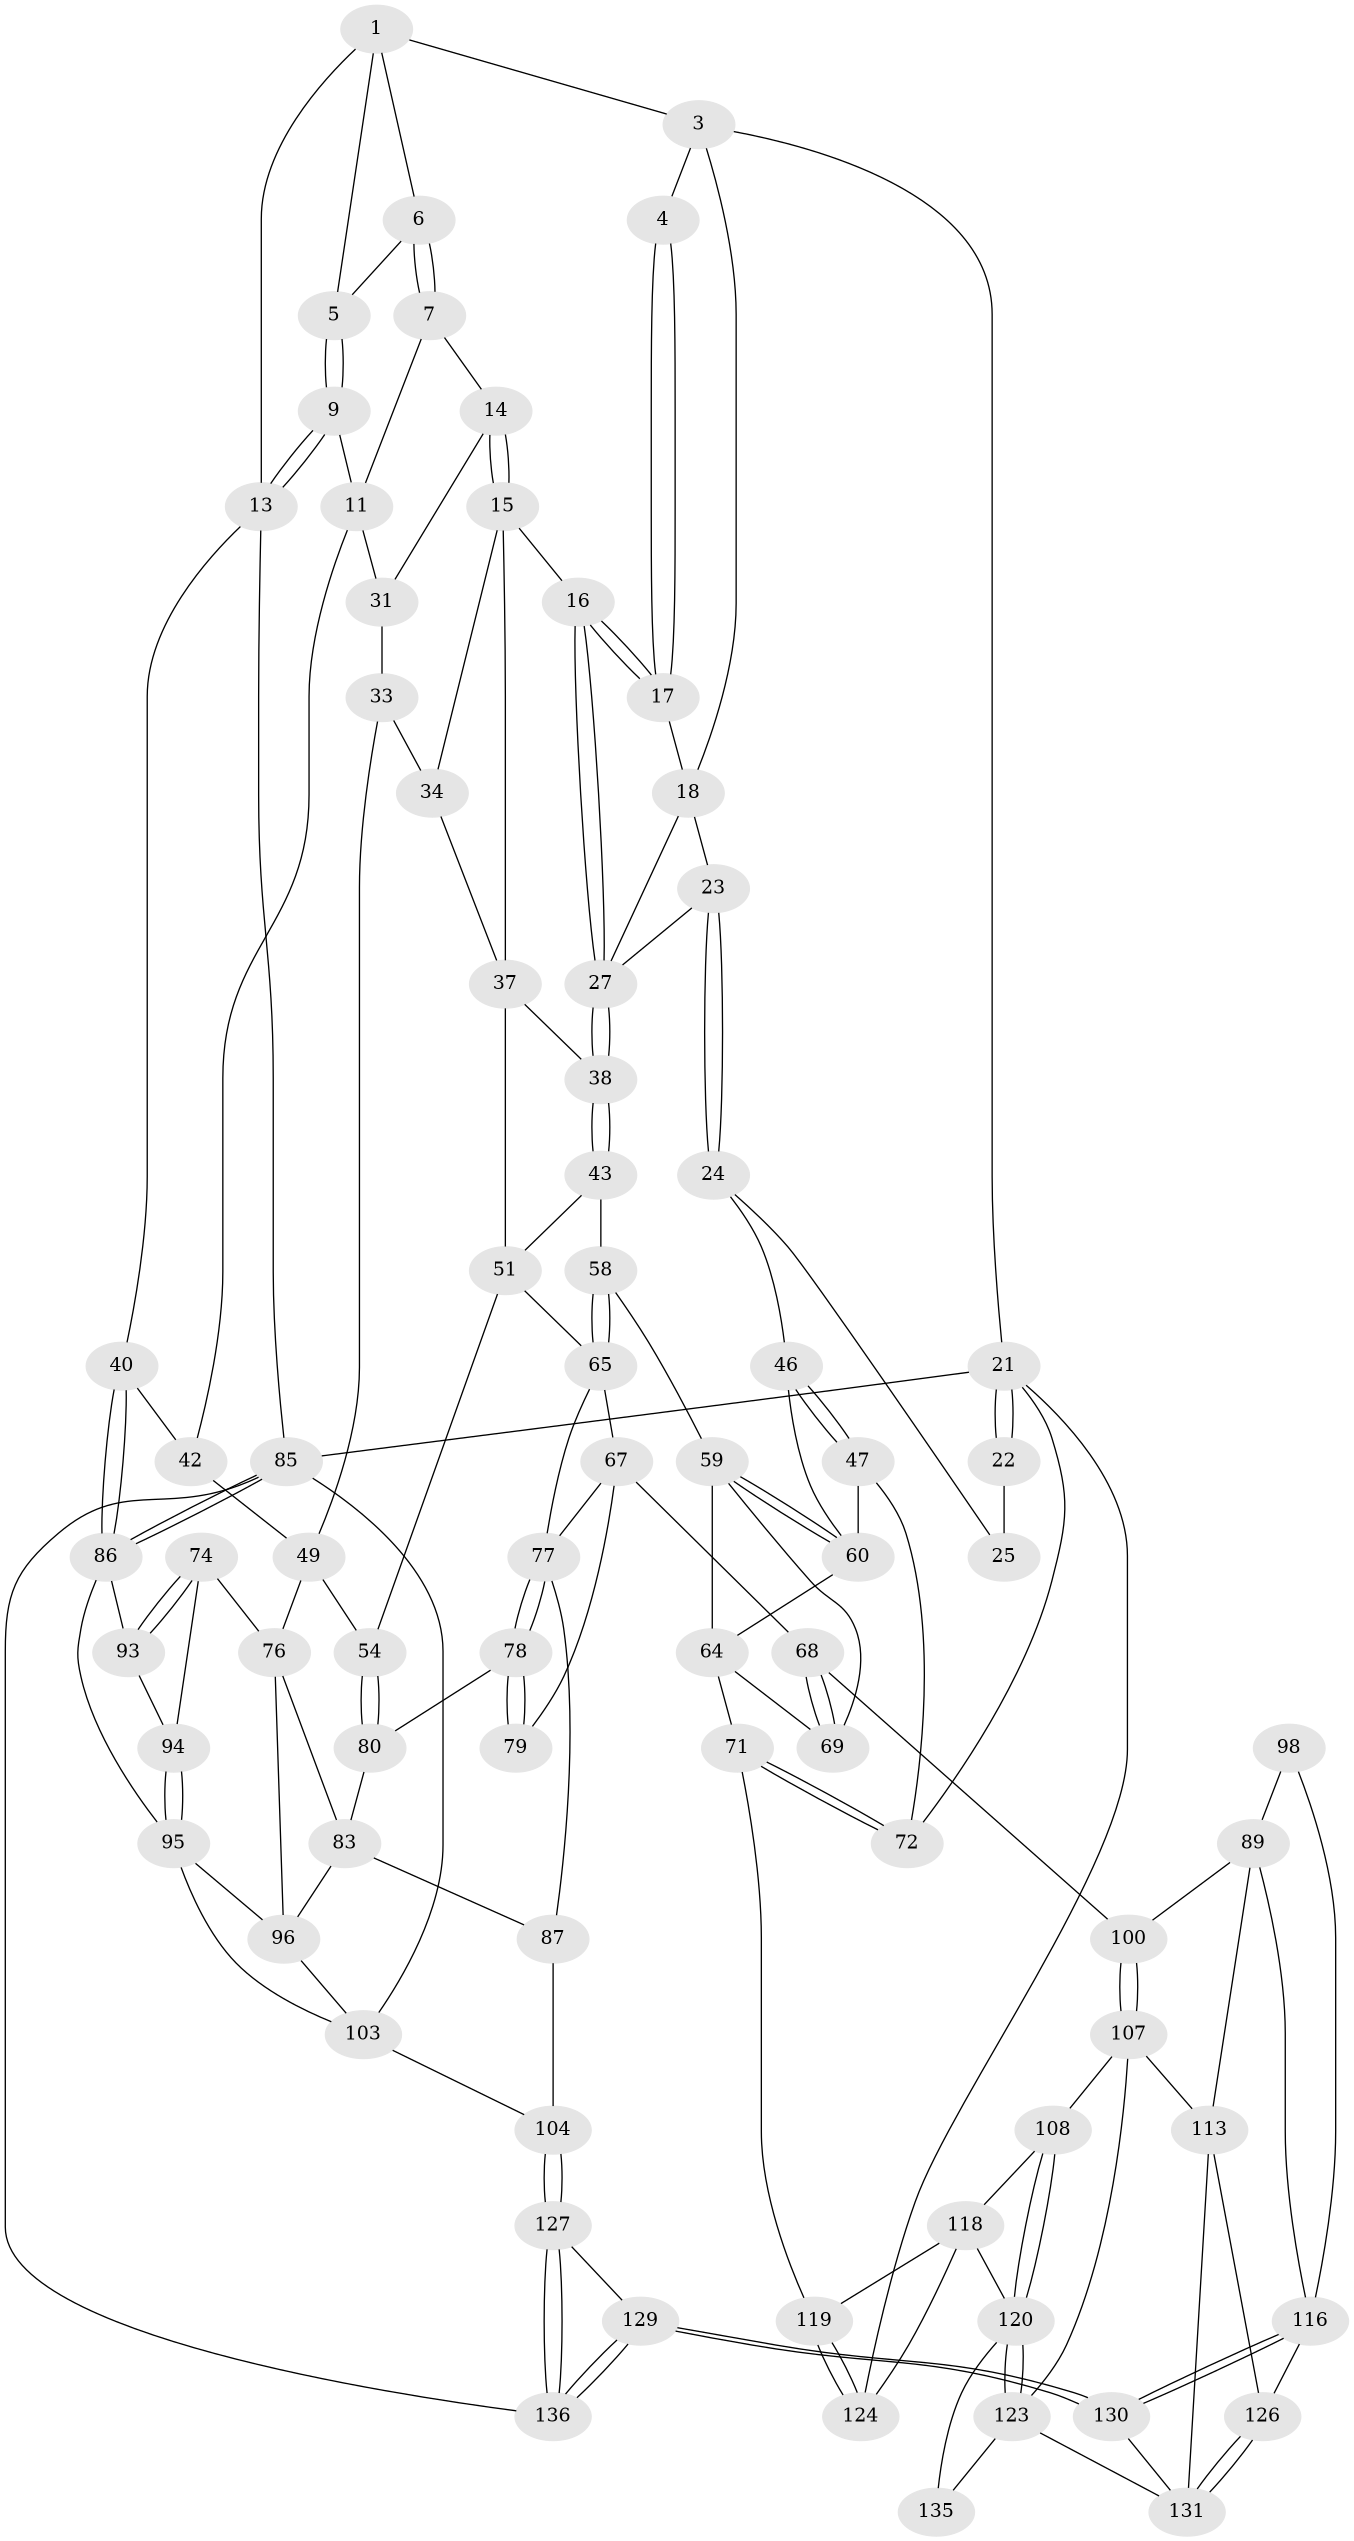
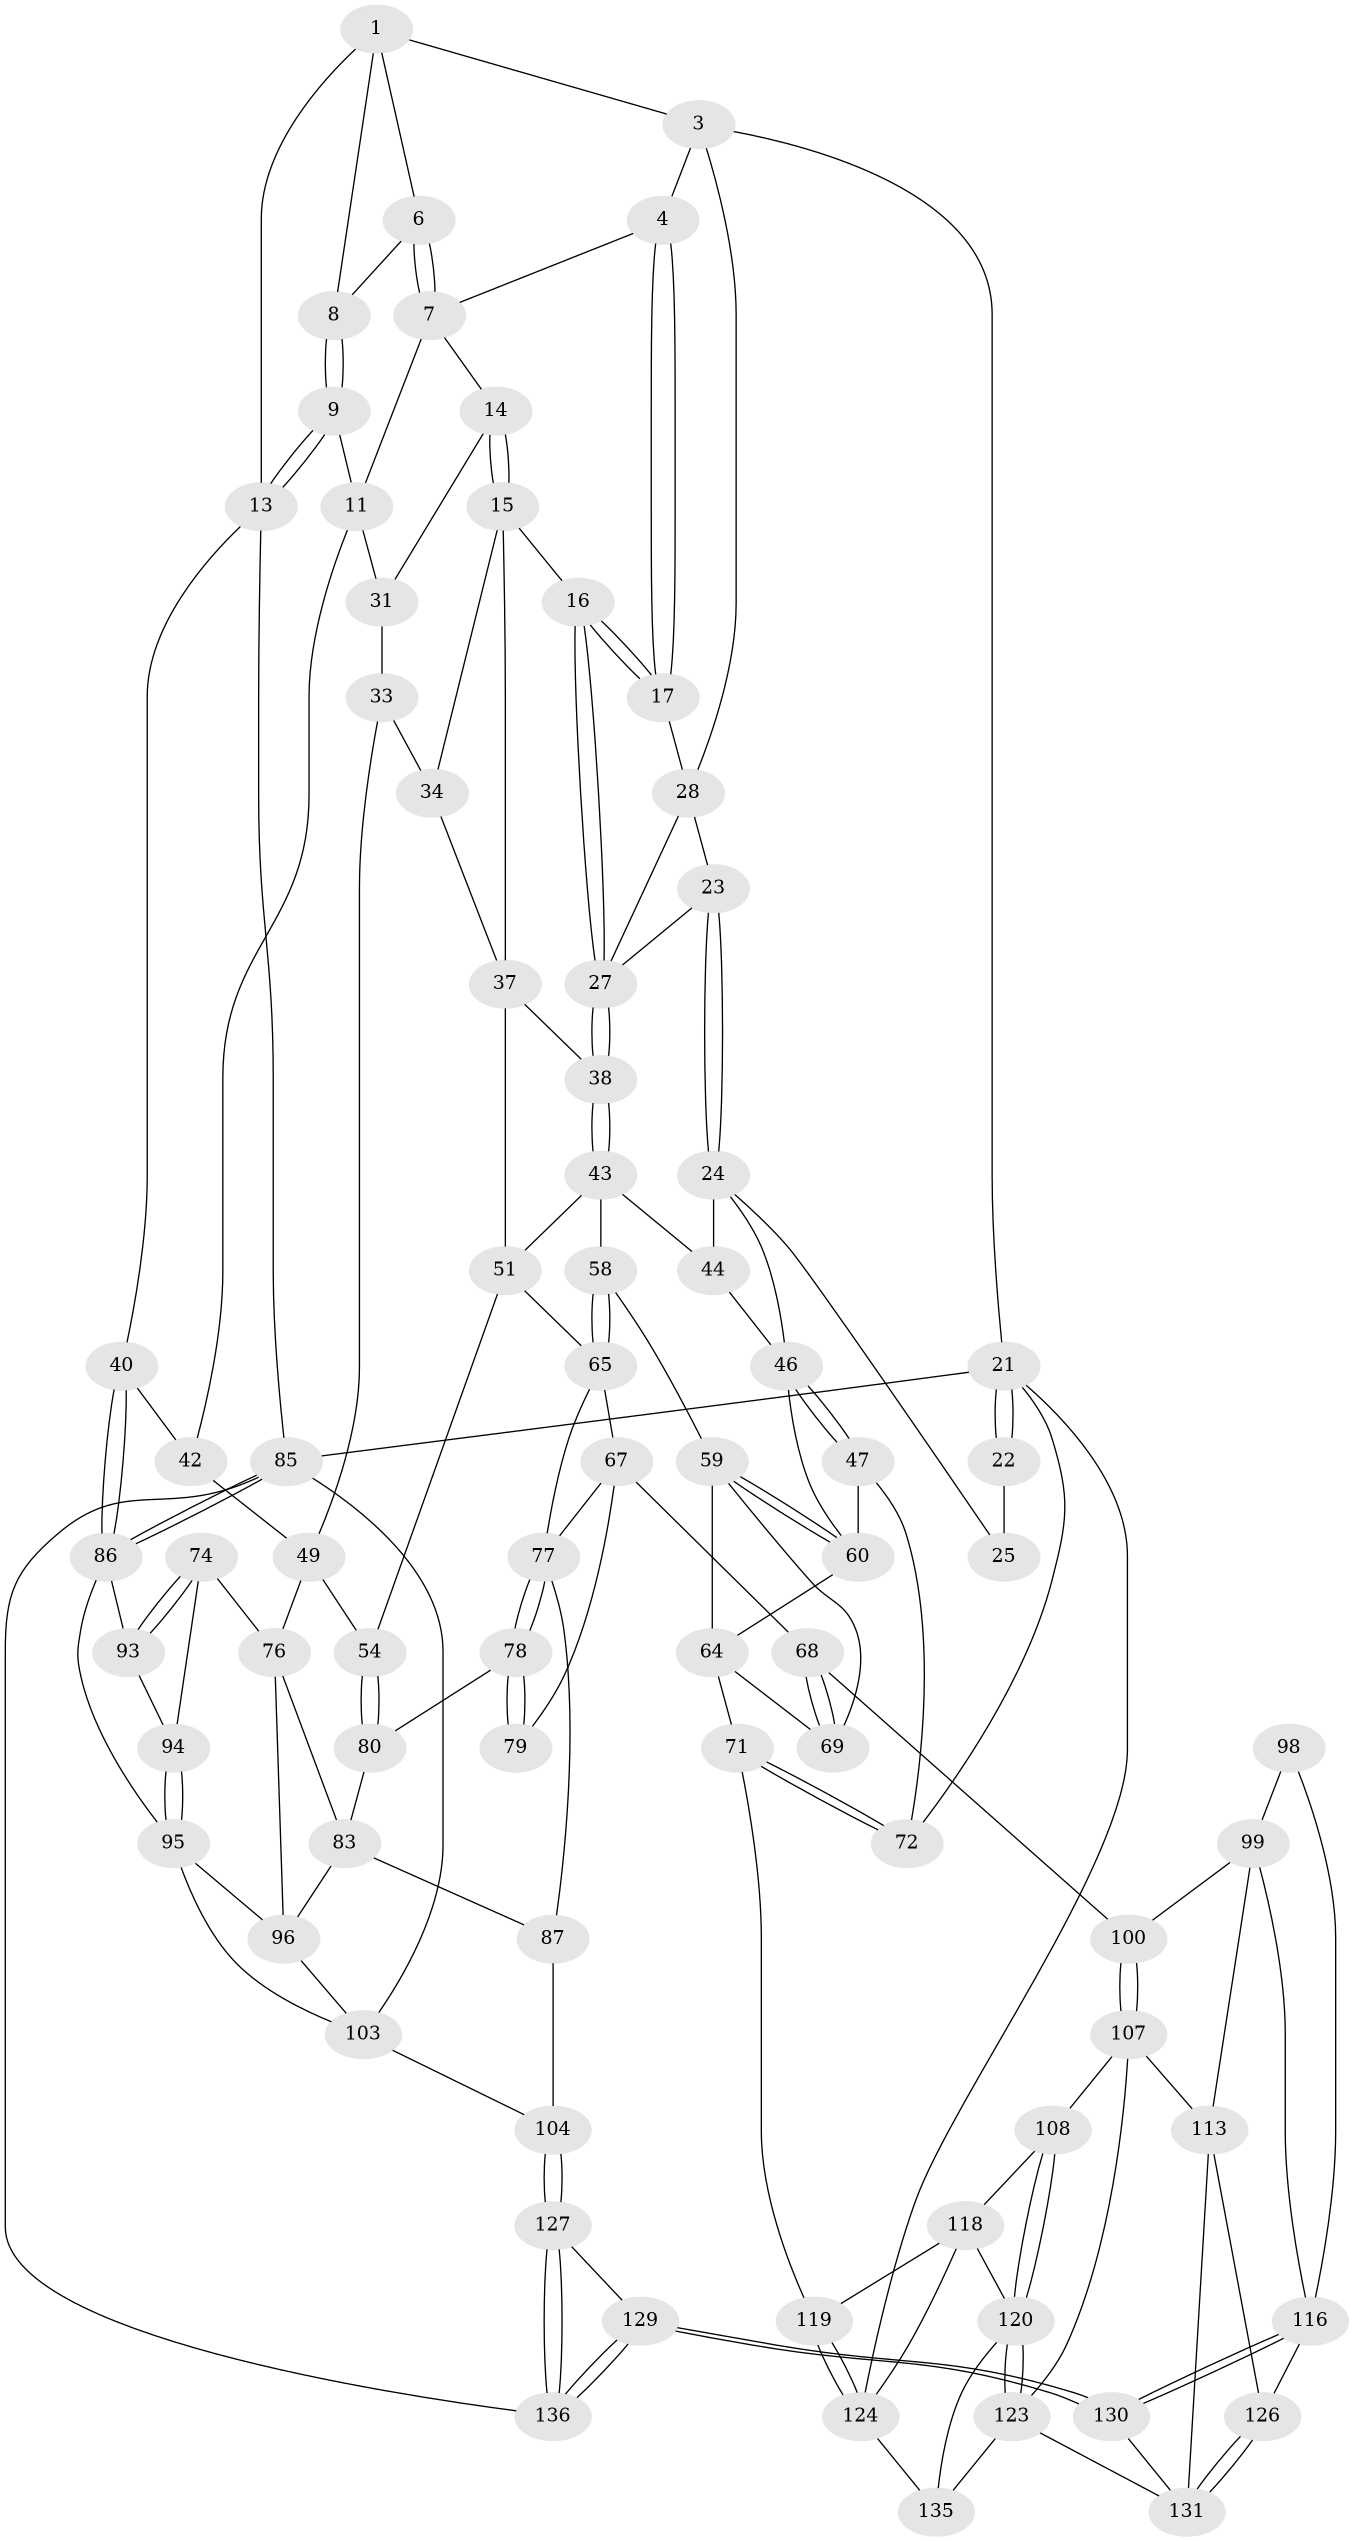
edge "4" -- "7": added
node "5": label "5" -> "8"
node "18": label "18" -> "28"
node "44": added
node "89": label "89" -> "99"
edge "124" -- "135": added
